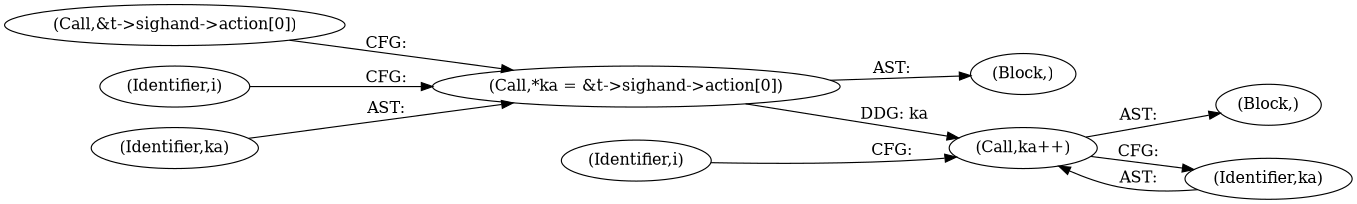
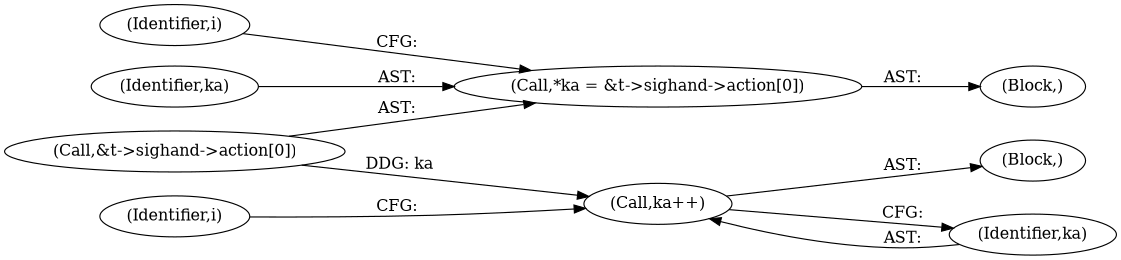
edge "(Call,&t->sighand->action[0])" -> "(Call,*ka = &t->sighand->action[0])": label "CFG: " -> "AST: "
edge "(Call,*ka = &t->sighand->action[0])" -> "(Call,ka++)": now "(Call,&t->sighand->action[0])" -> "(Call,ka++)"
